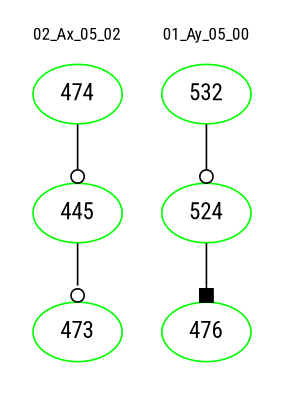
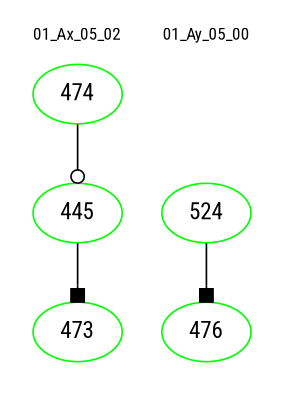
cluster "02_Ax_05_02": label "02_Ax_05_02" -> "01_Ax_05_02"
node "532": removed
edge "445" -> "473": arrowhead odot -> box
